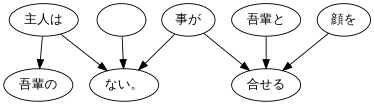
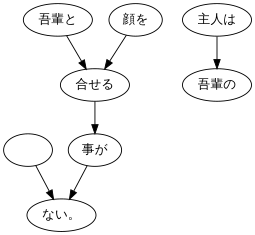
edge "事が" -> "合せる": reversed
edge "主人は" -> "ない。": removed
